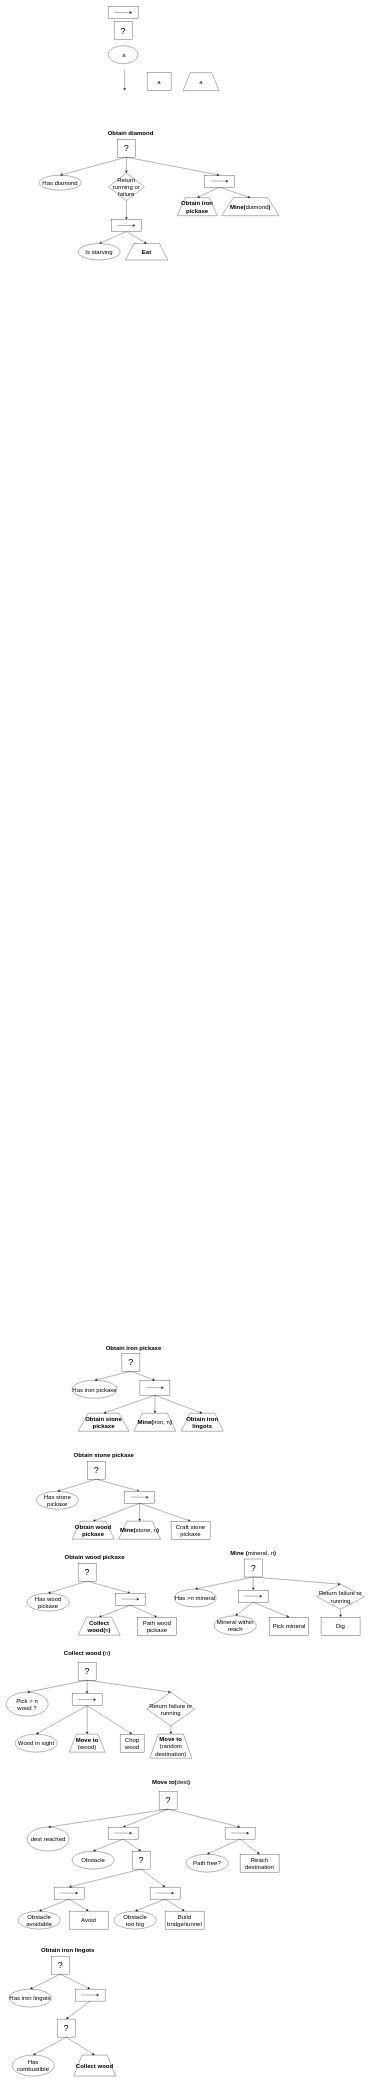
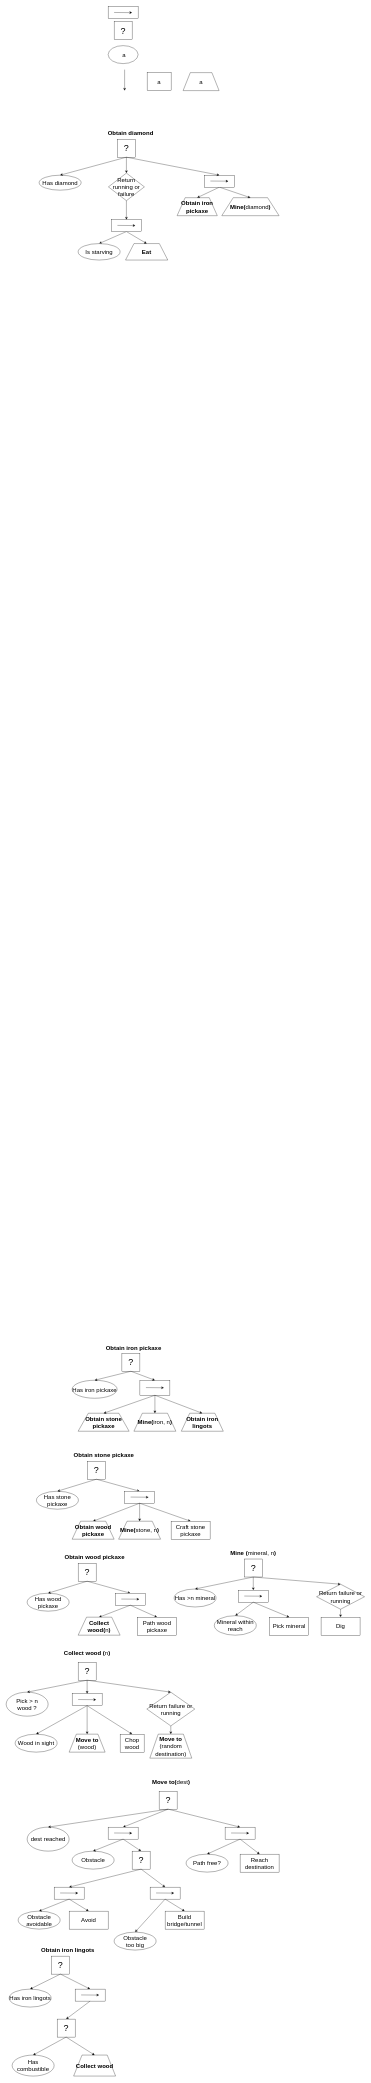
node "Obstacle too big": moved (135, 1920) -> (135, 1941)
